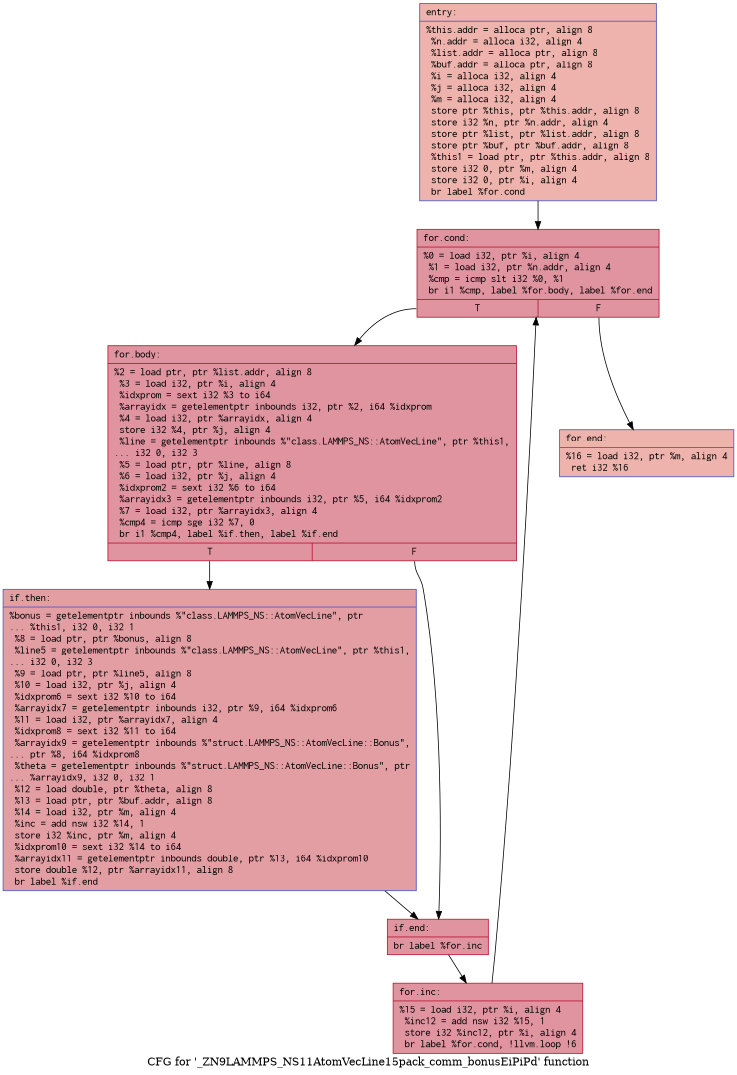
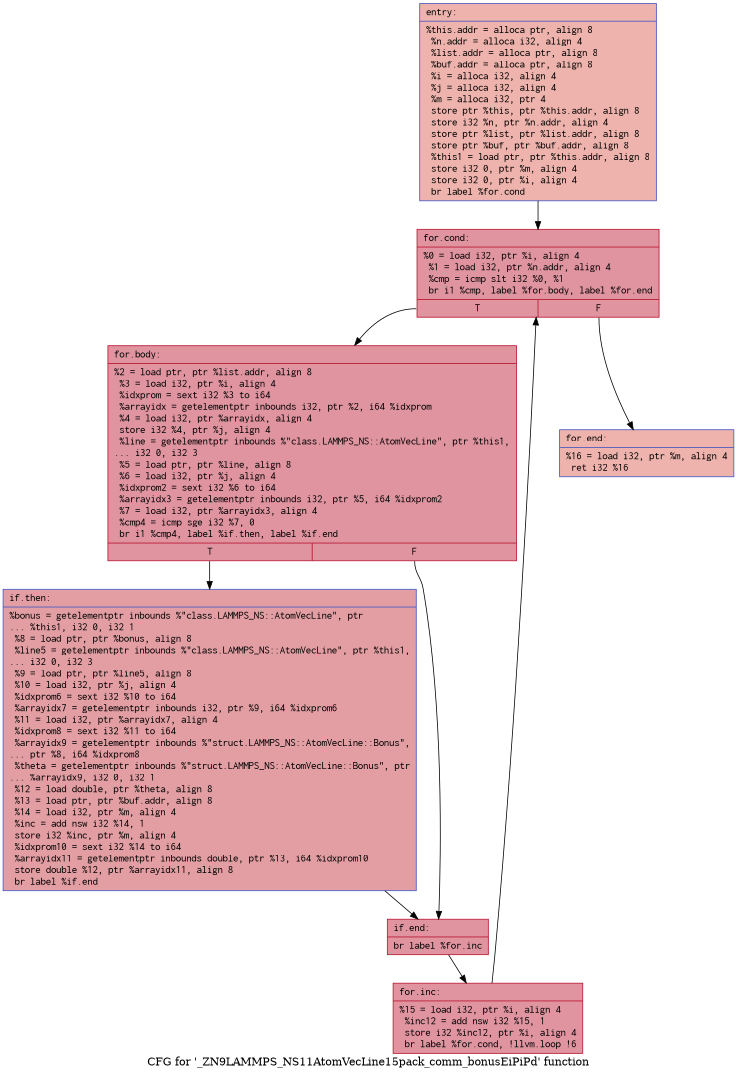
node "entry:": text "%m = alloca i32, align 4" -> "%m = alloca i32, ptr 4"
